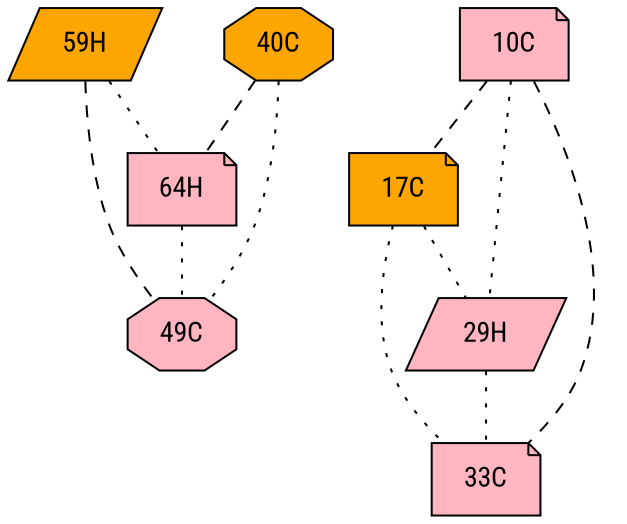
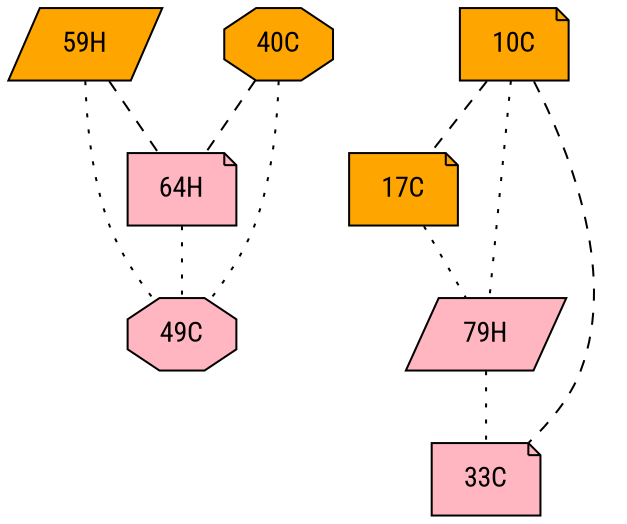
node "10C": fillcolor lightpink -> orange
edge "59H" -- "64H": style dotted -> dashed
edge "59H" -- "49C": style dashed -> dotted
node "29H": label "29H" -> "79H"
edge "17C" -- "33C": removed
